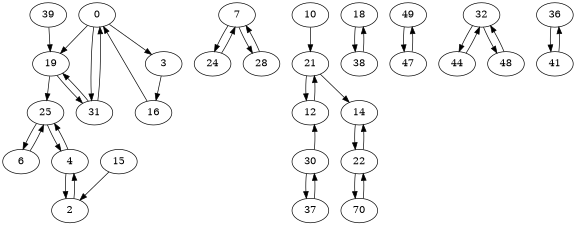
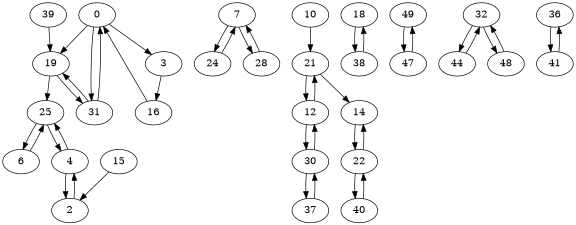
edge "12" -> "30": added
node "70": label "70" -> "40"
